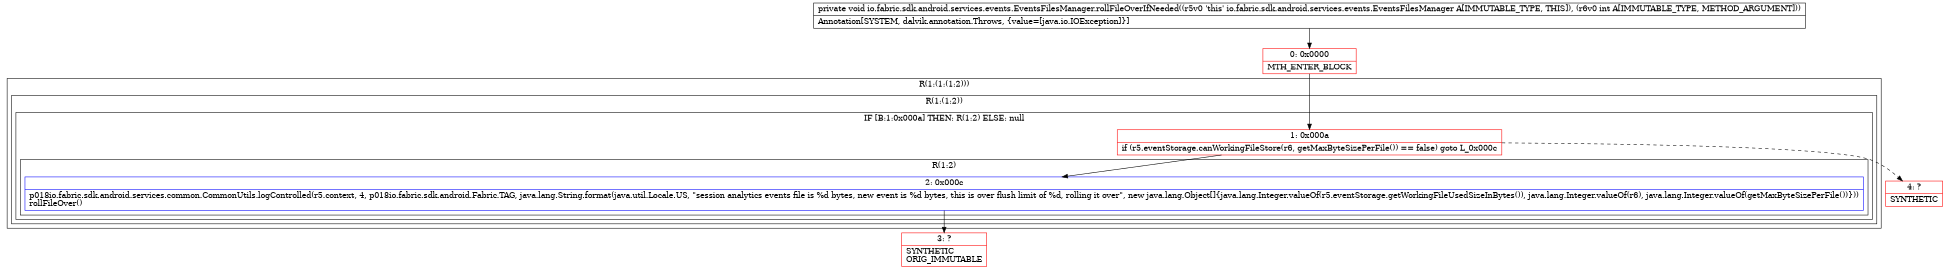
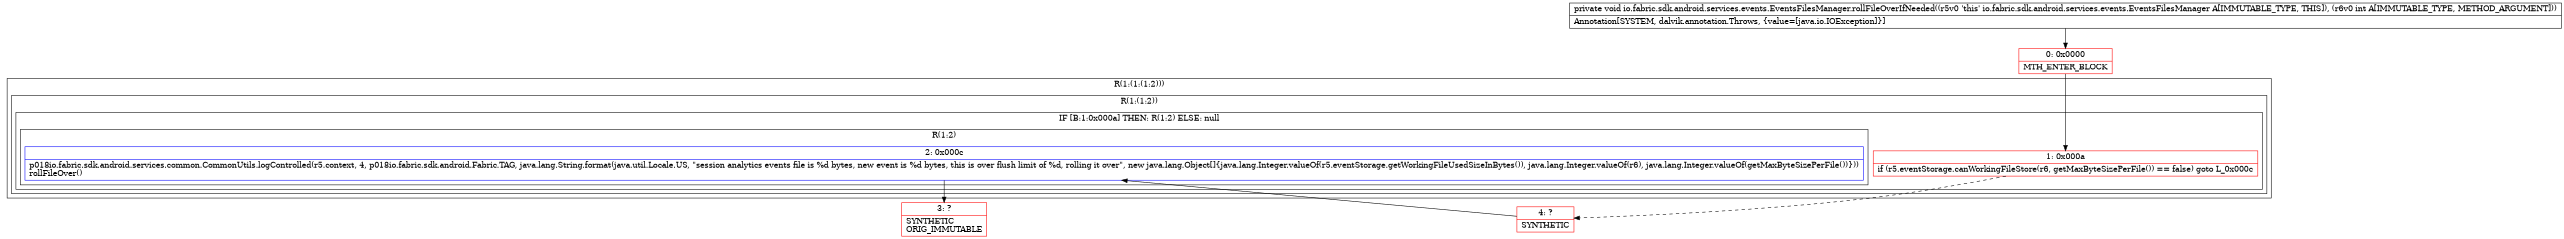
edge "1: 0x000a" -> "2: 0x000c": now "4: ?" -> "2: 0x000c"
